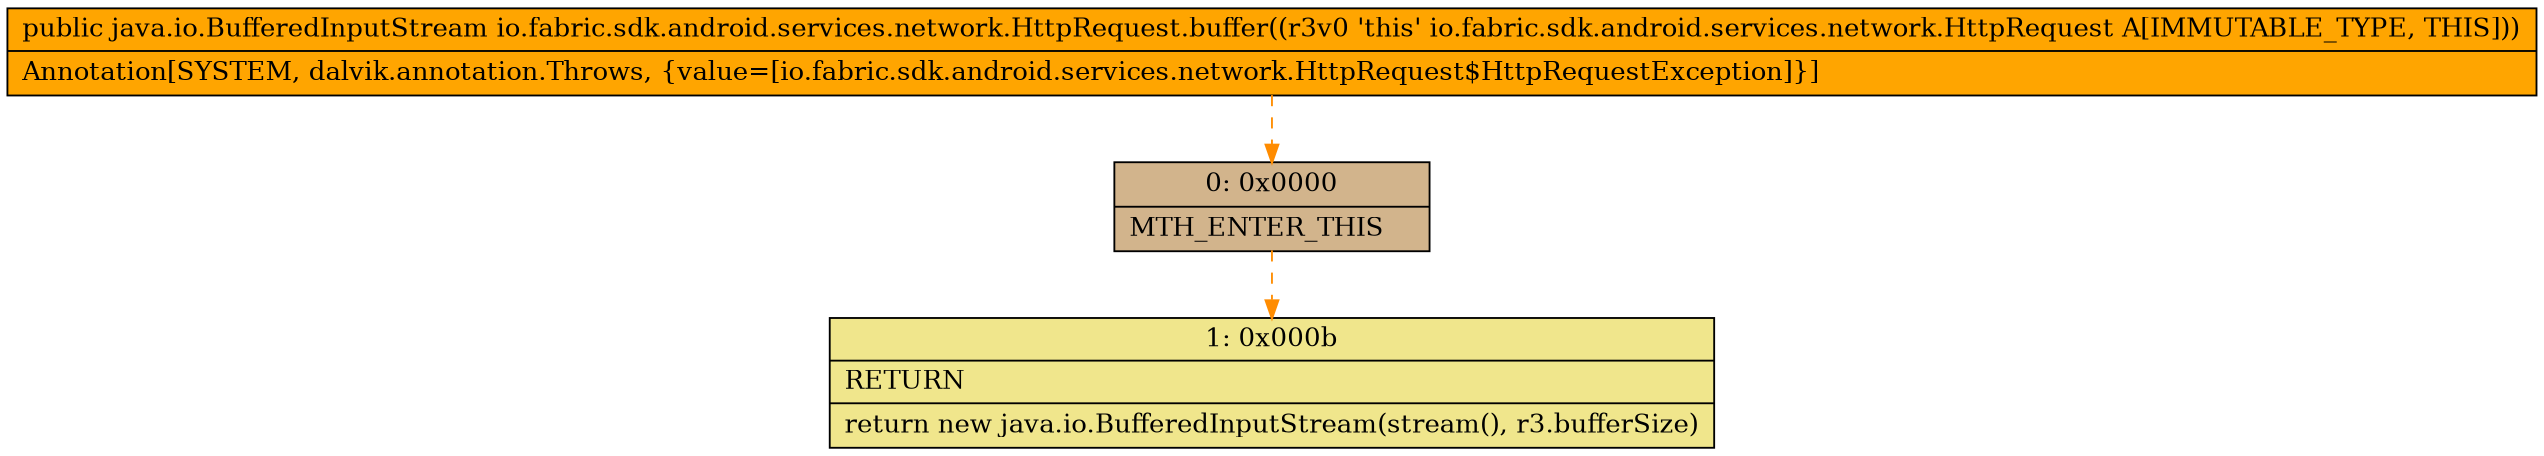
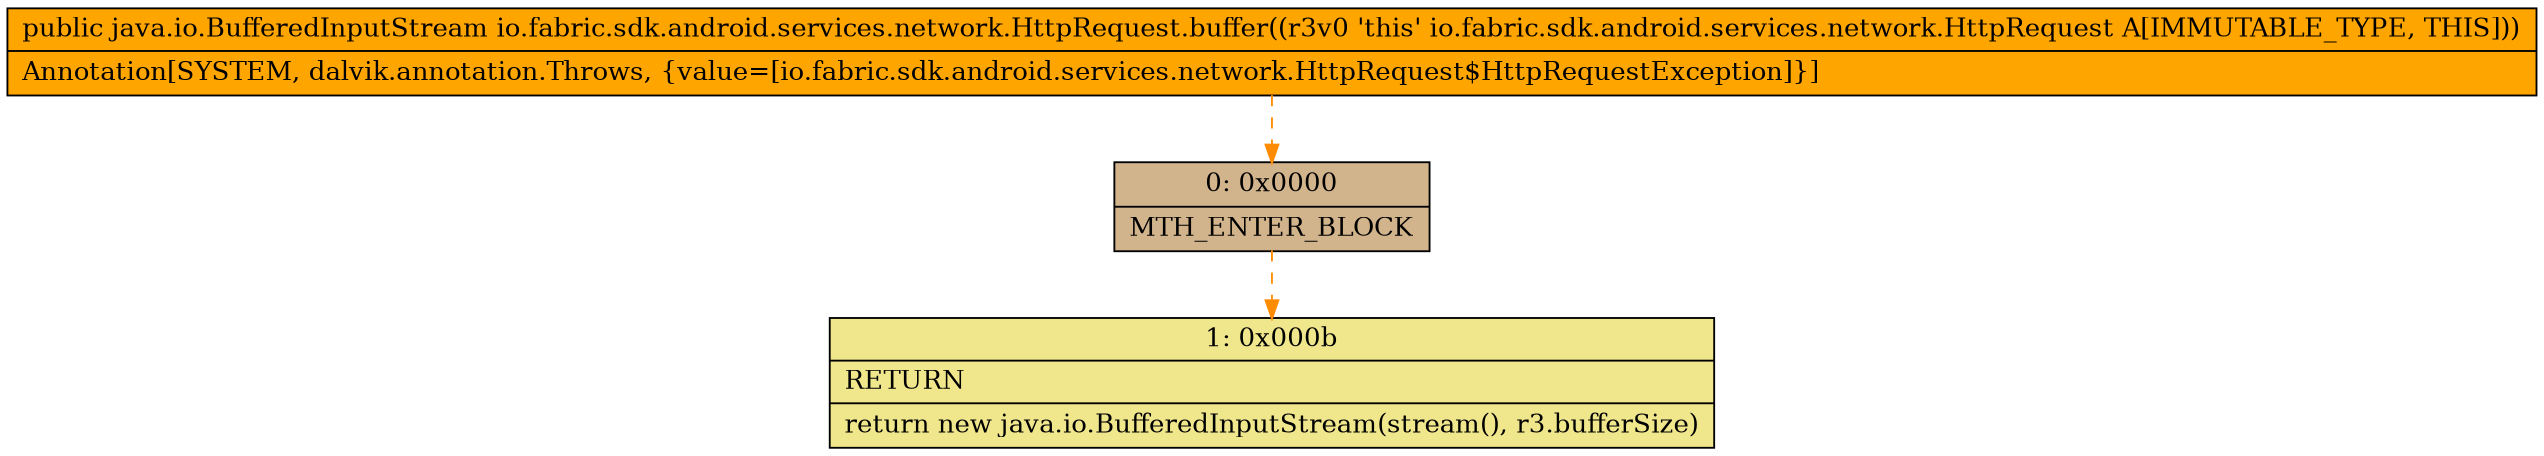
node "0: 0x0000": text "MTH_ENTER_THIS" -> "MTH_ENTER_BLOCK"
